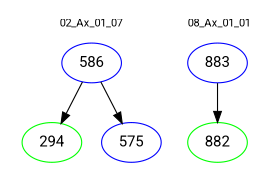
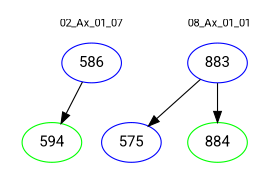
edge "586" -> "575": now "883" -> "575"
node "294": label "294" -> "594"
node "882": label "882" -> "884"
